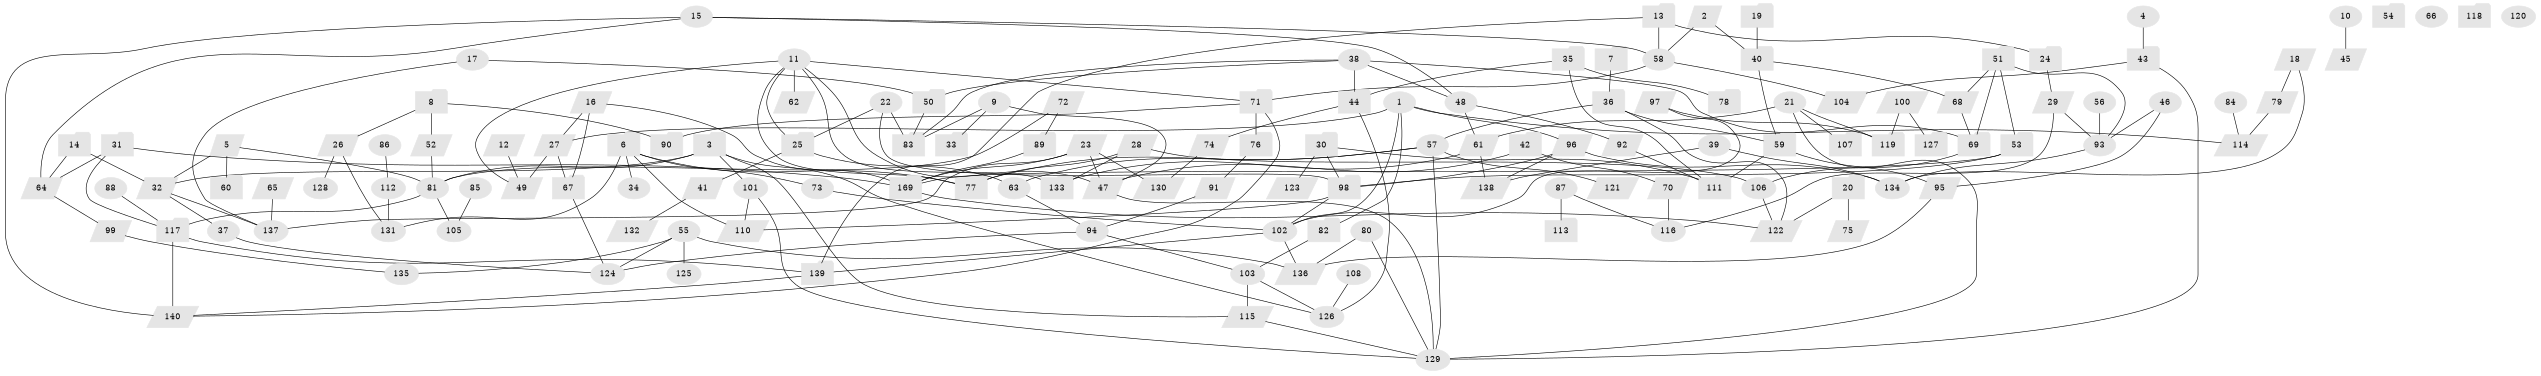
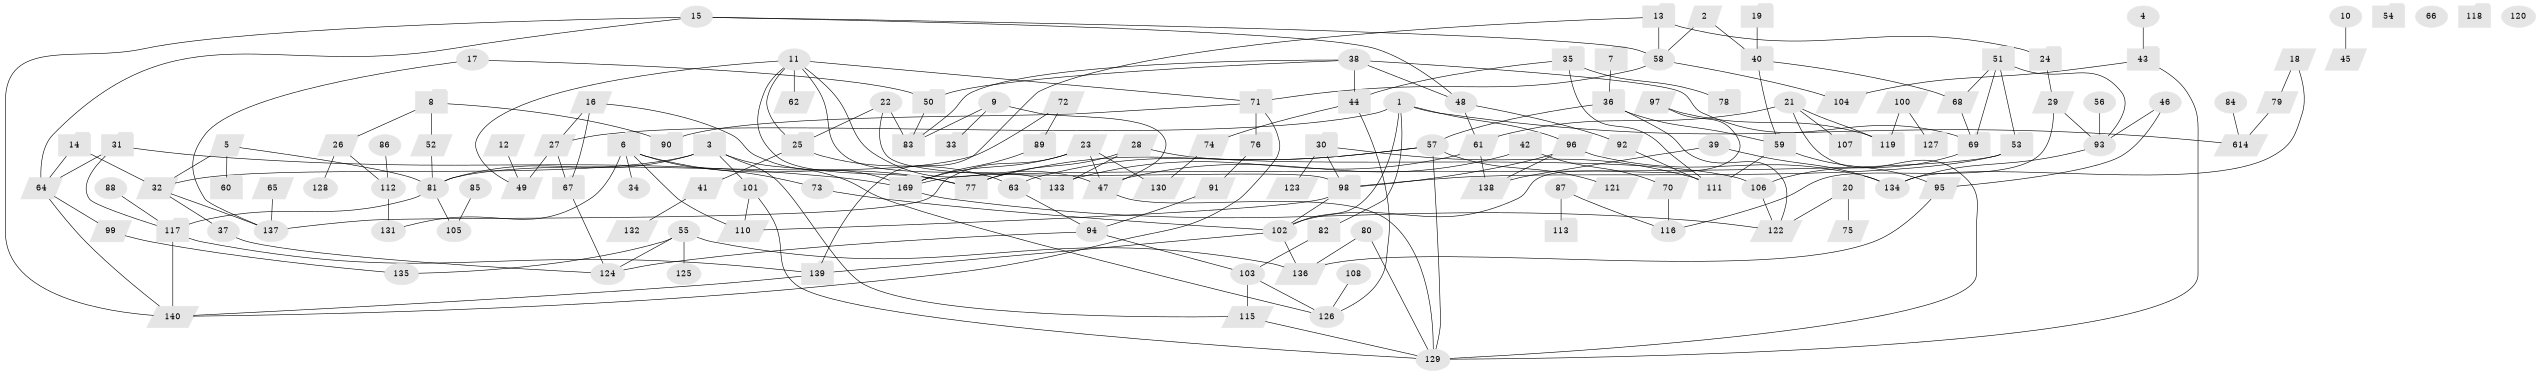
node "114": label "114" -> "614"
edge "26" -- "131": now "26" -- "112"
edge "64" -- "140": added
